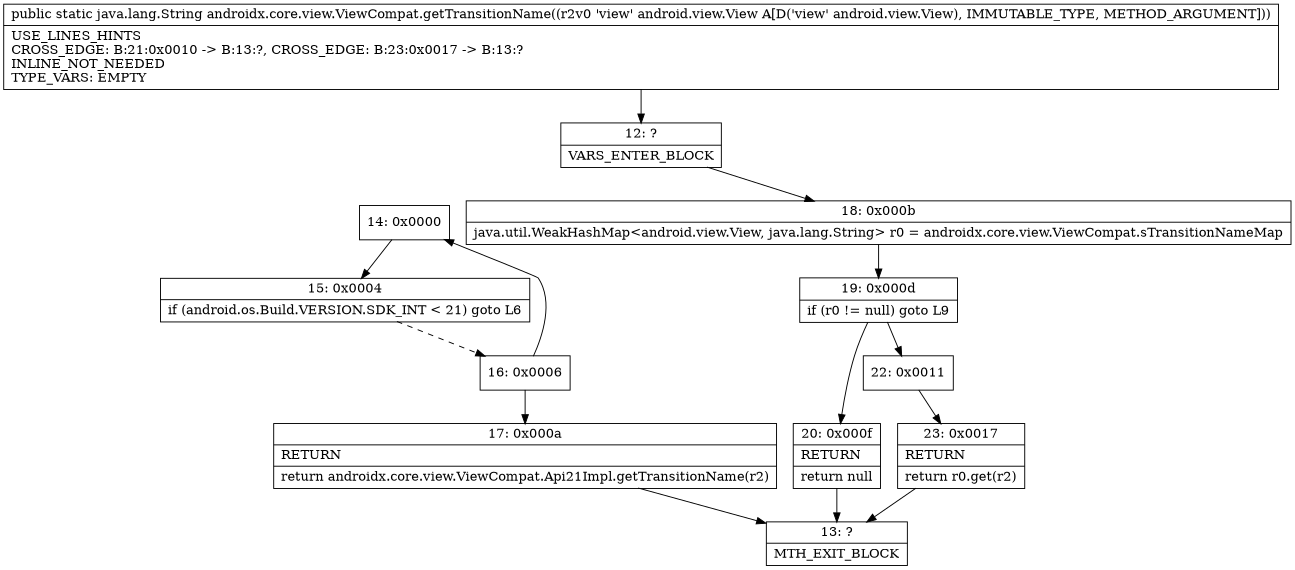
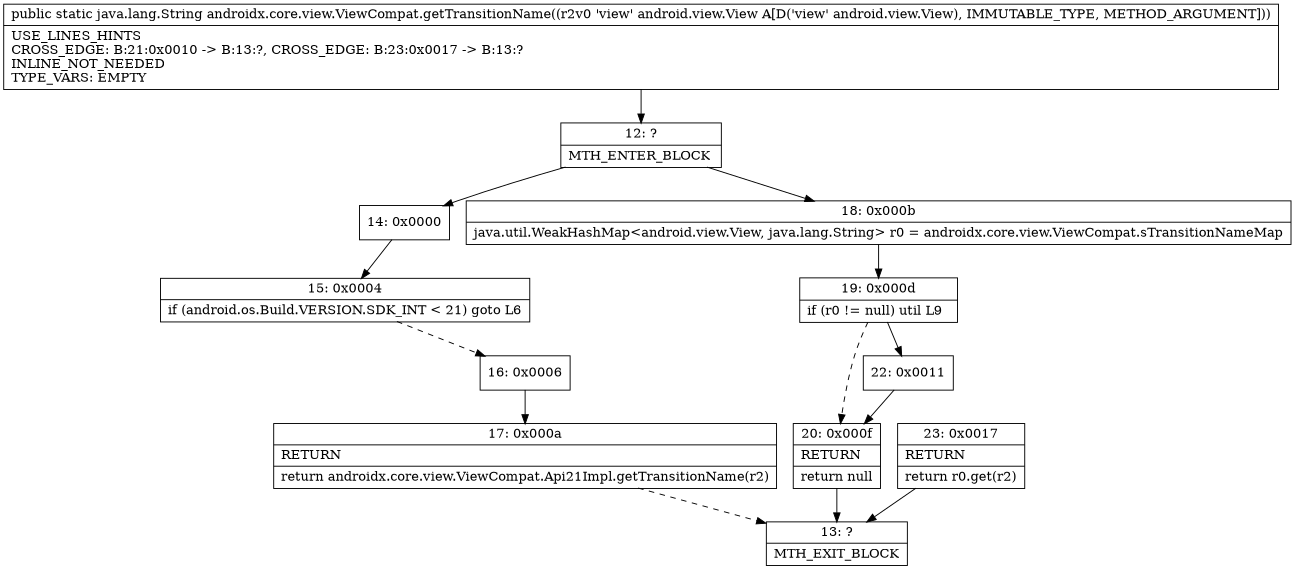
node "12: ?": text "VARS_ENTER_BLOCK" -> "MTH_ENTER_BLOCK"
edge "16: 0x0006" -> "14: 0x0000": now "12: ?" -> "14: 0x0000"
node "19: 0x000d": text "if (r0 != null) goto L9" -> "if (r0 != null) util L9"
edge "19: 0x000d" -> "20: 0x000f": style solid -> dashed
edge "22: 0x0011" -> "23: 0x0017": now "22: 0x0011" -> "20: 0x000f"
edge "17: 0x000a" -> "13: ?": style solid -> dashed
